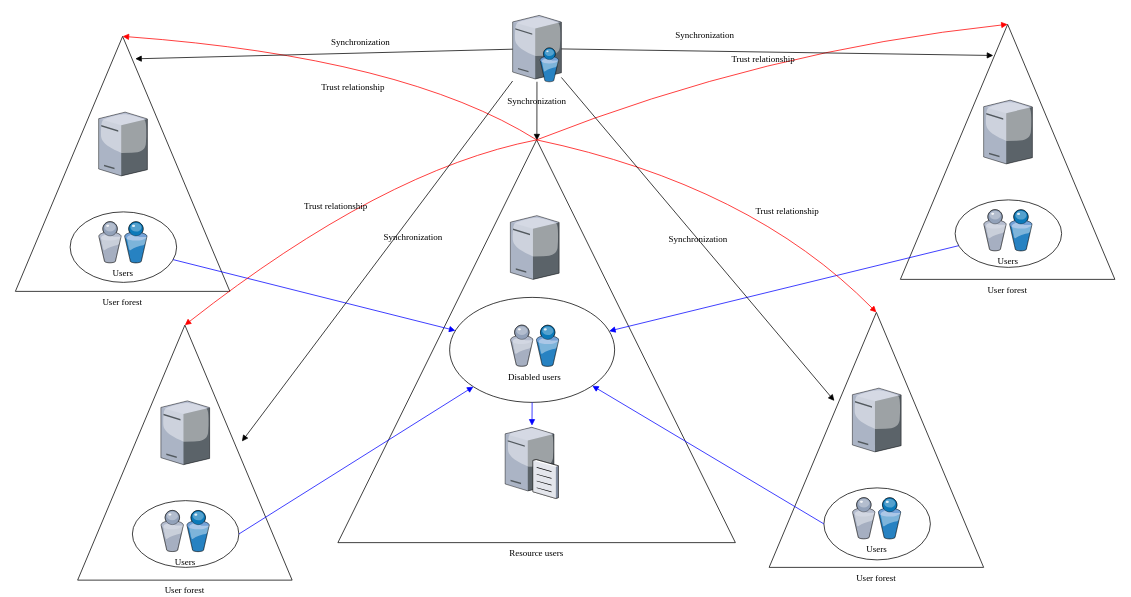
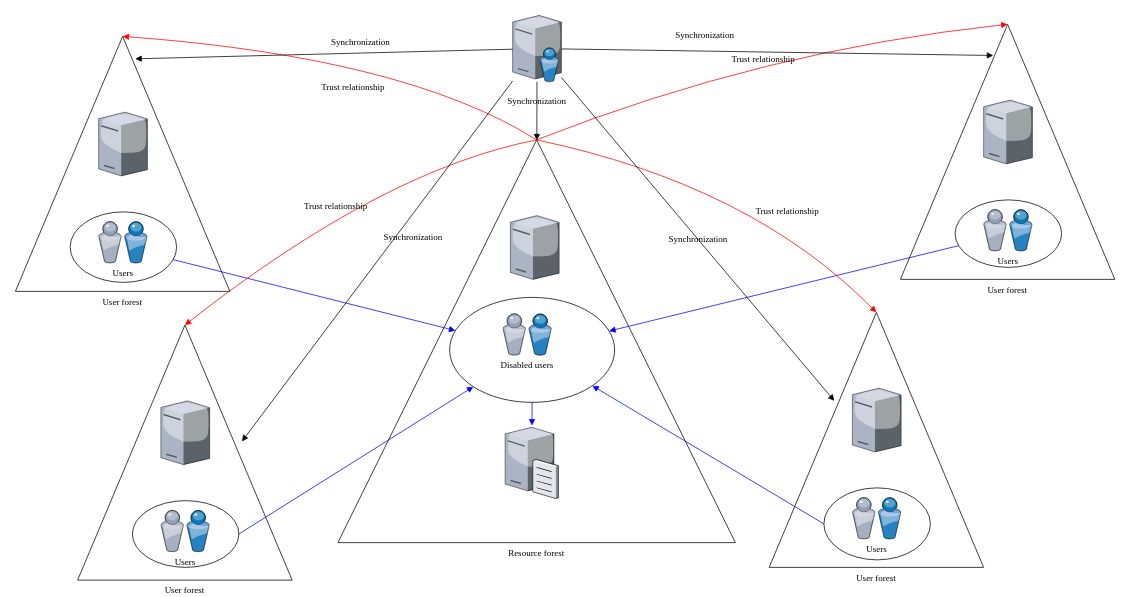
node "Disabled users": moved (535, 346) -> (527, 335)
node "Resource users": label "Resource users" -> "Resource forest"
